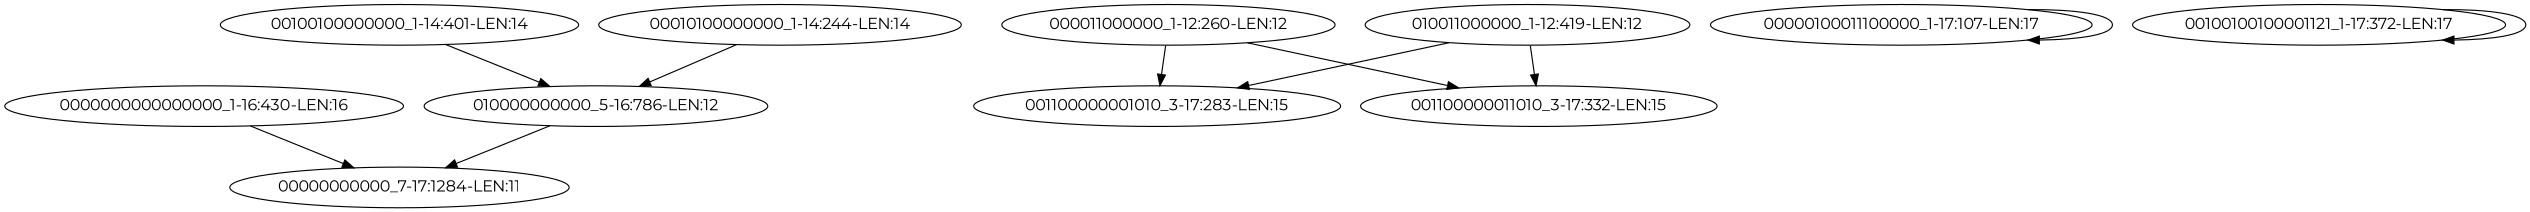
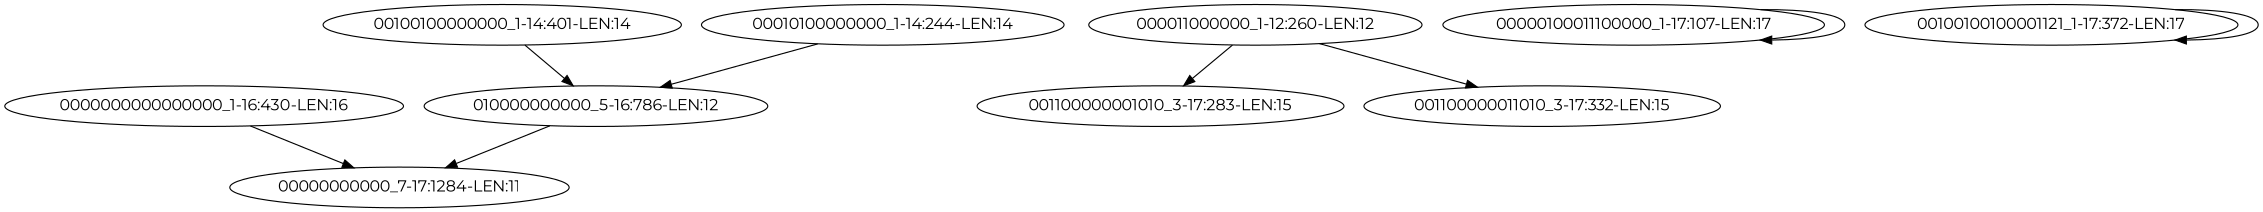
node "010011000000_1-12:419-LEN:12": removed
